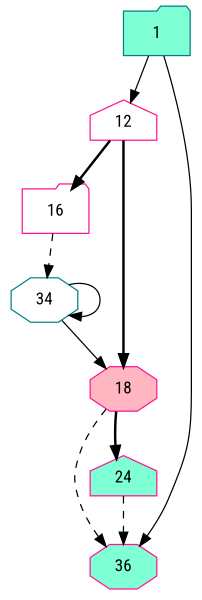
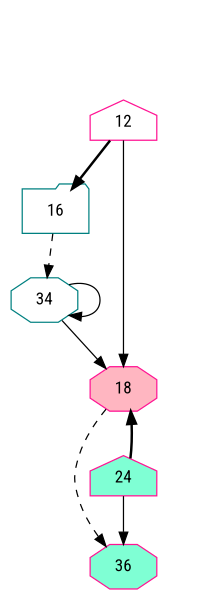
node "1": removed
node "16": color deeppink -> teal
edge "12" -> "18": style bold -> solid
edge "18" -> "24": reversed
edge "24" -> "36": style dashed -> solid
